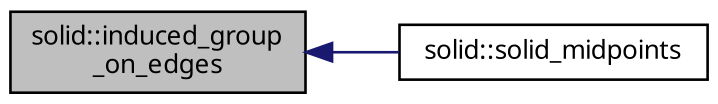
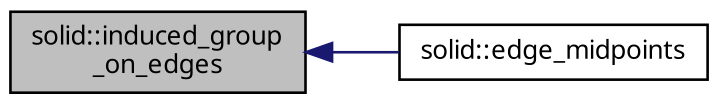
node "solid::solid_midpoints": label "solid::solid_midpoints" -> "solid::edge_midpoints"
